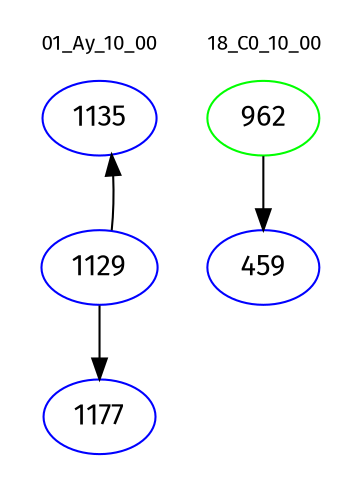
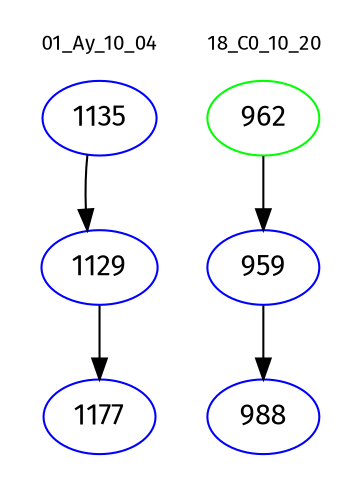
cluster "01_Ay_10_00": label "01_Ay_10_00" -> "01_Ay_10_04"
cluster "18_C0_10_00": label "18_C0_10_00" -> "18_C0_10_20"
edge "1129" -> "1135": reversed
node "459": label "459" -> "959"
node "988": added
